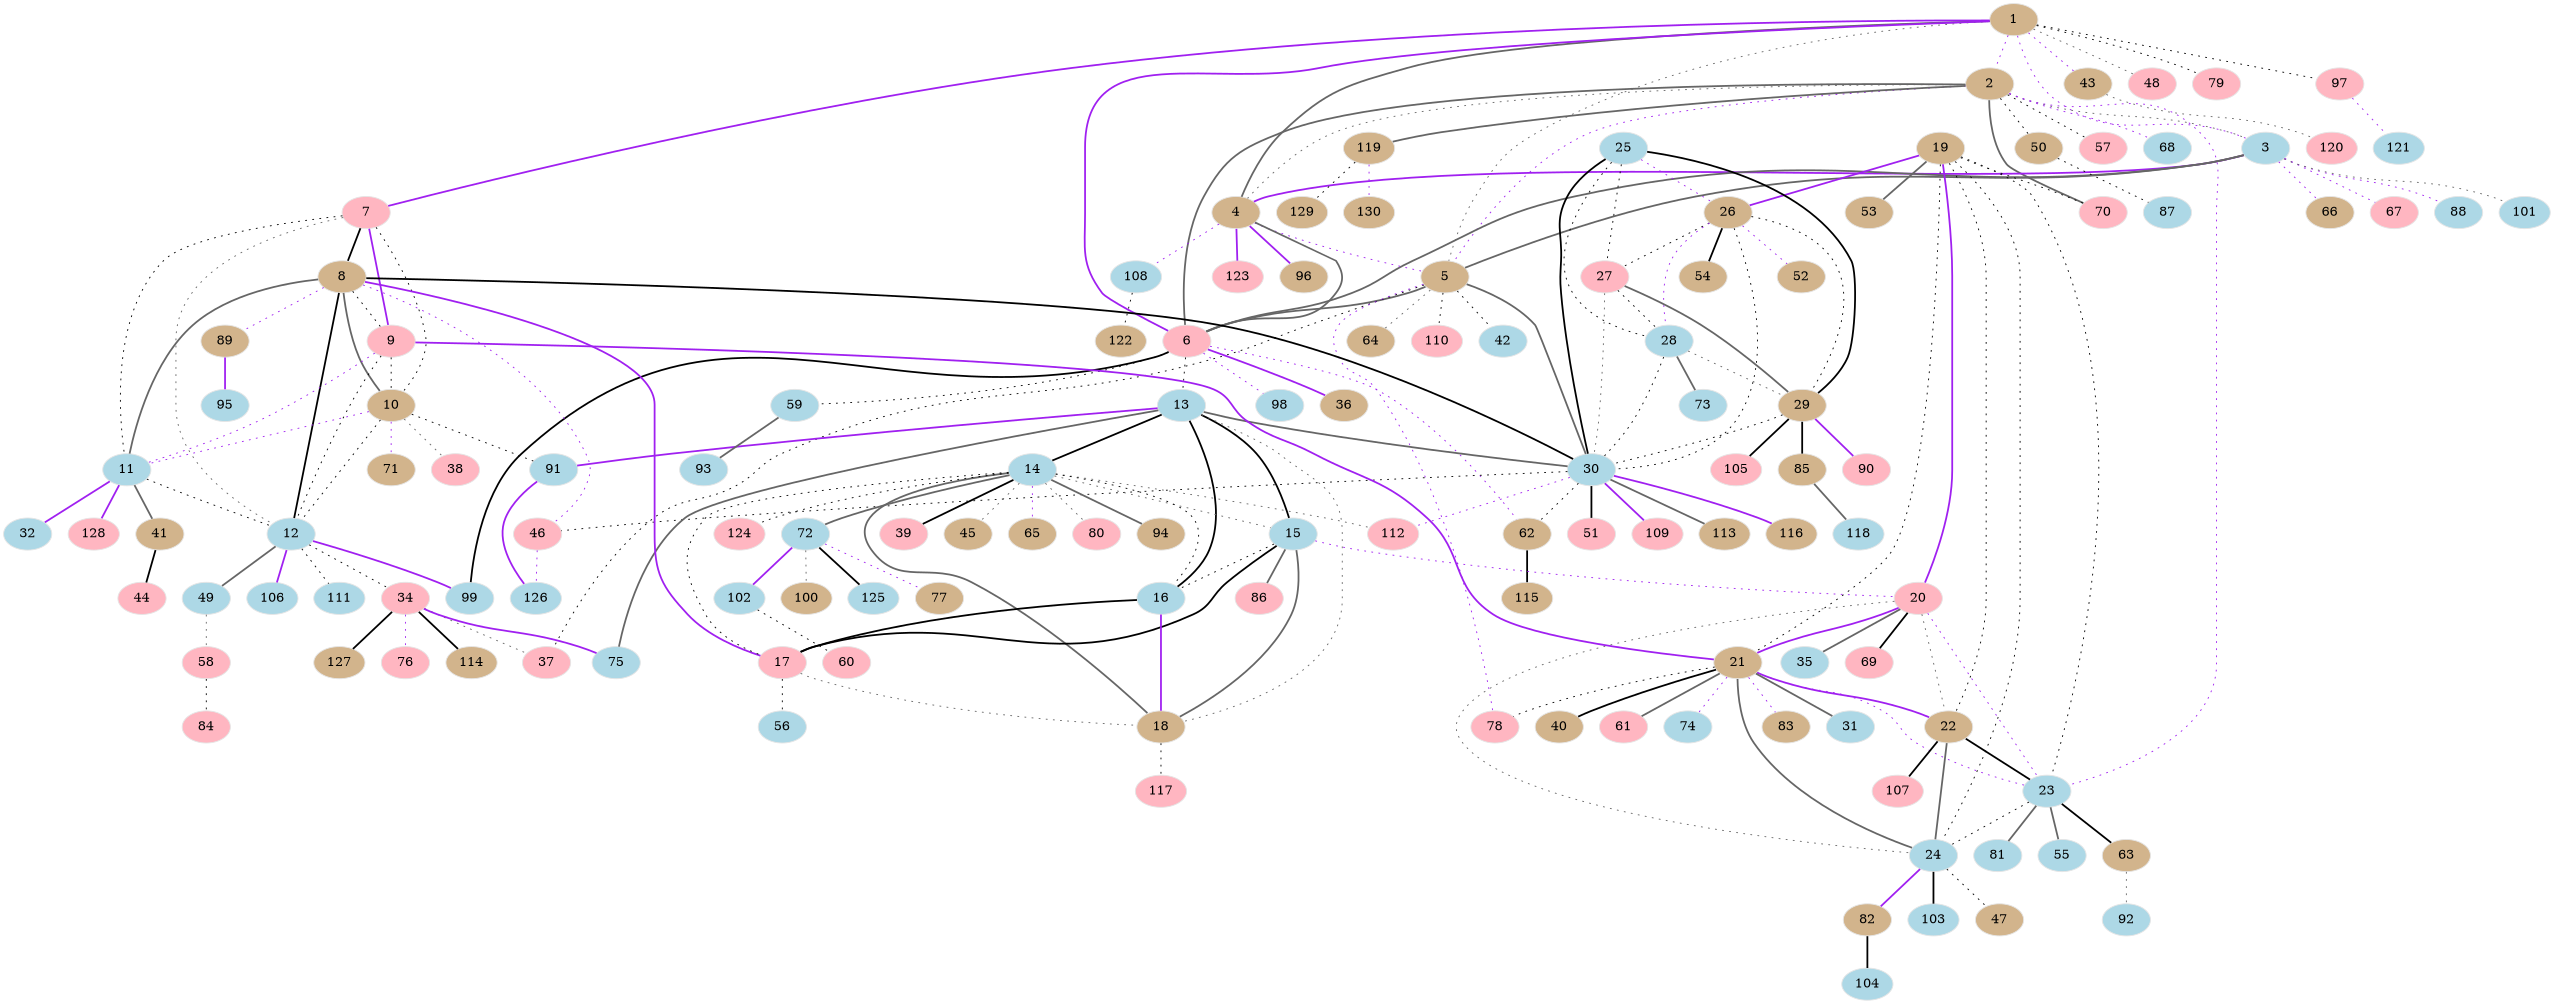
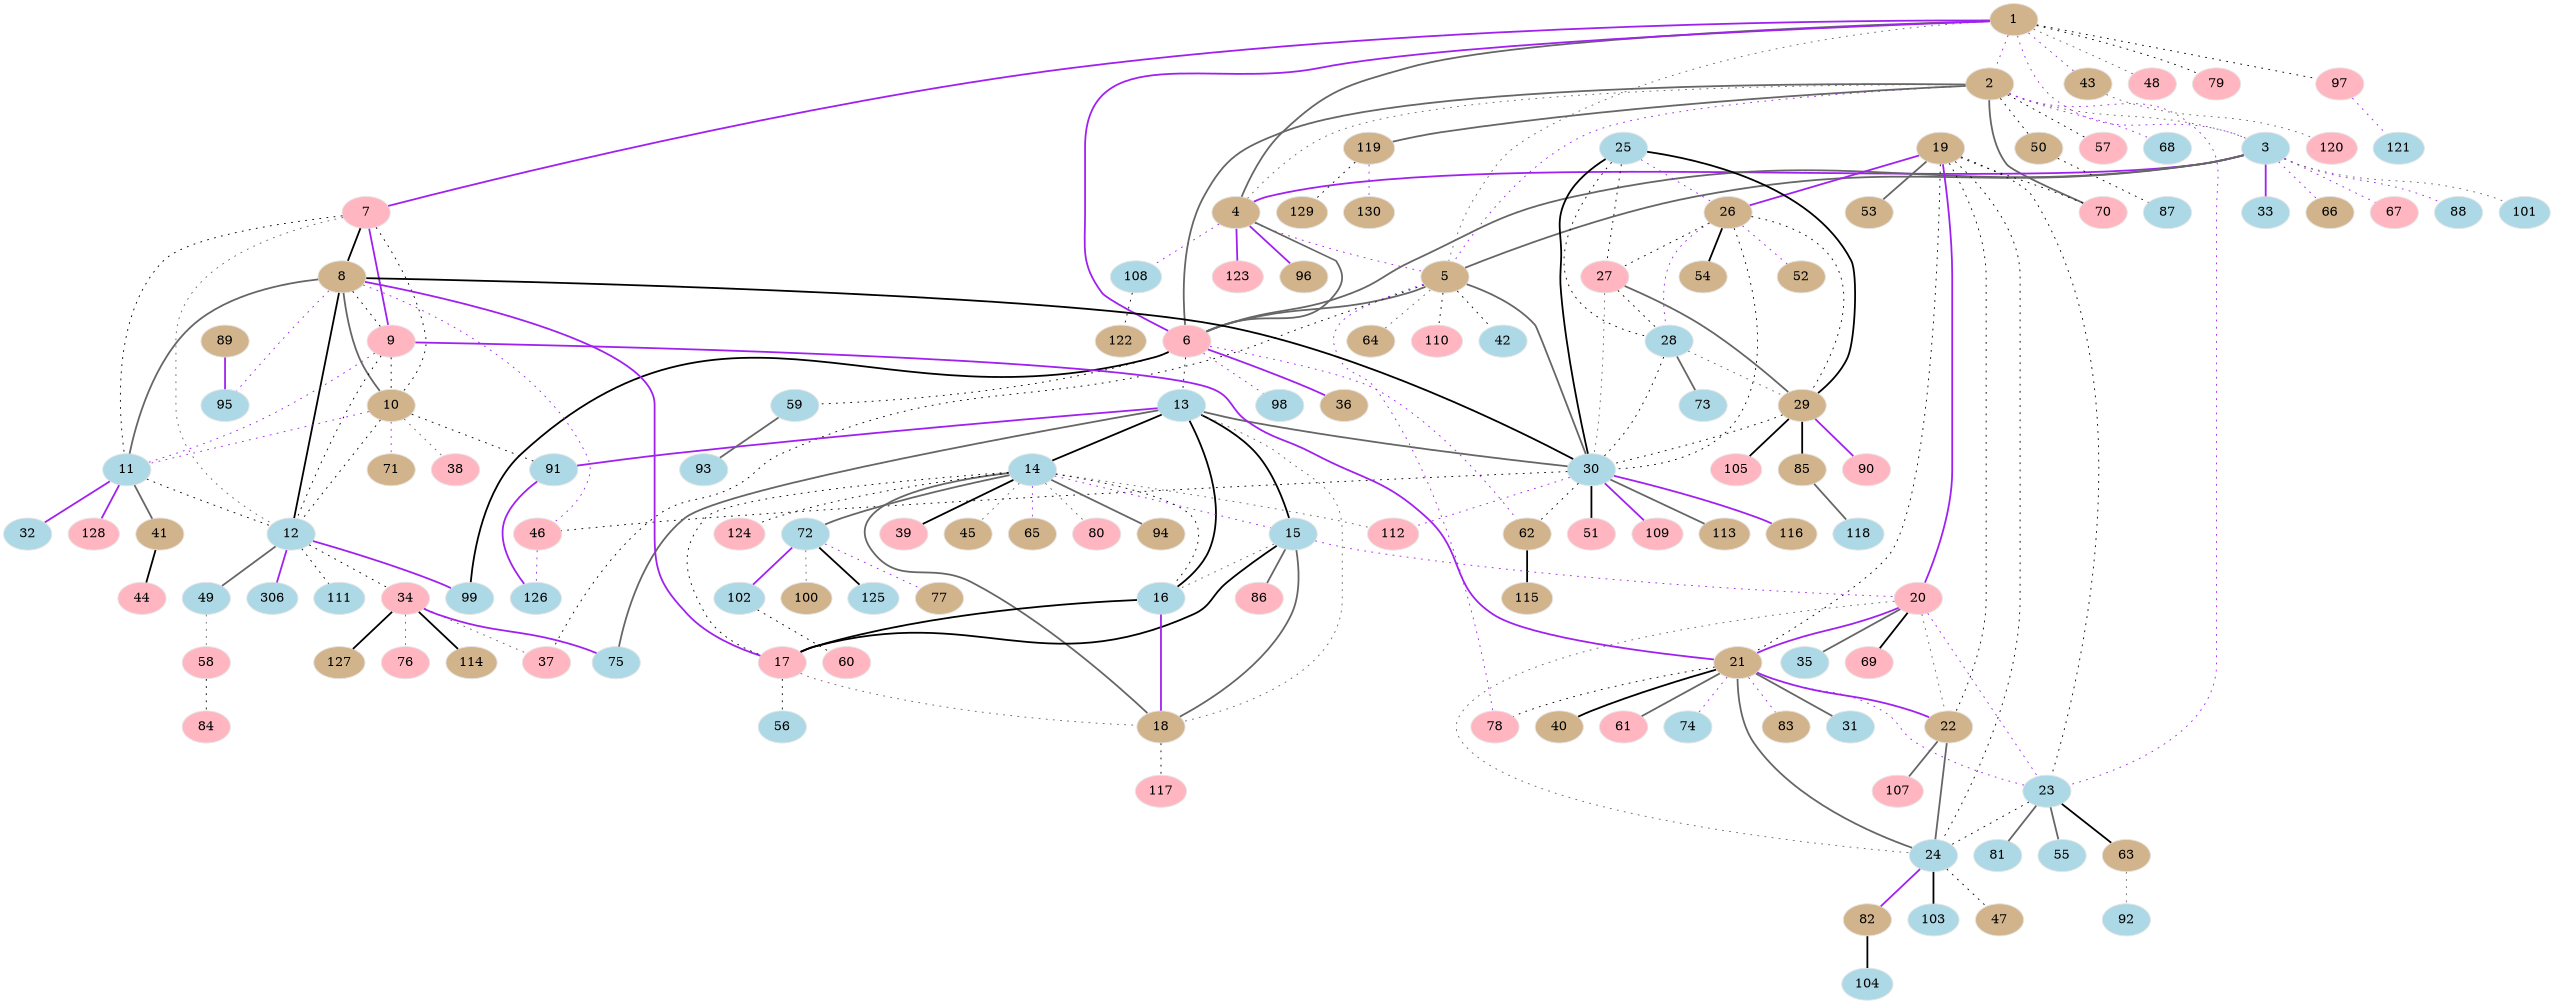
node "33": added
edge "8" -- "89": now "8" -- "95"
edge "14" -- "15": color gray40 -> purple
edge "15" -- "16": color black -> gray40
node "106": label "106" -> "306"
edge "22" -- "107": color black -> gray40
edge "22" -- "23": removed
